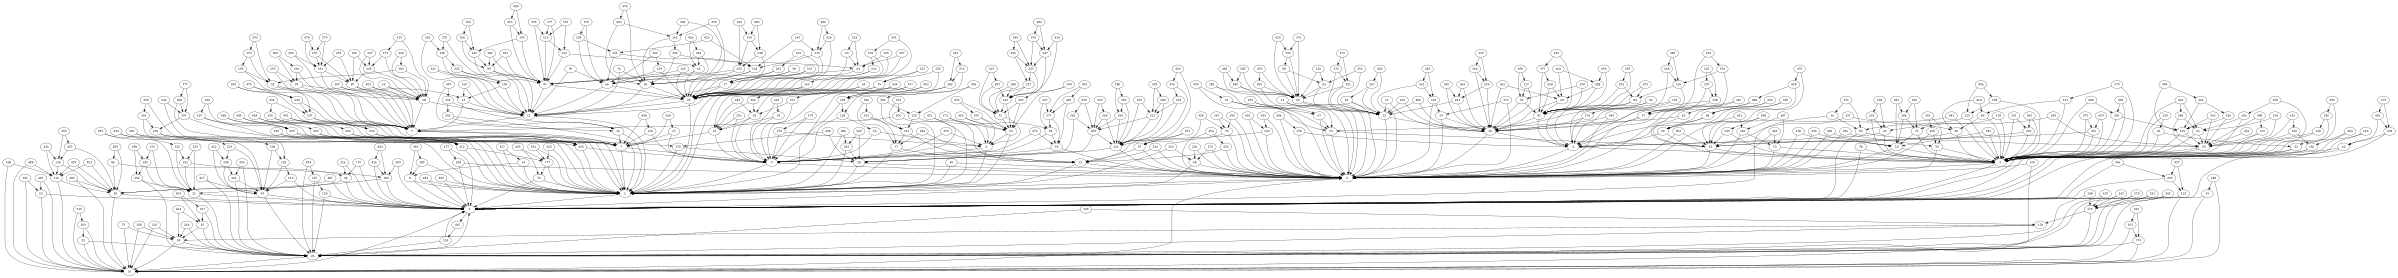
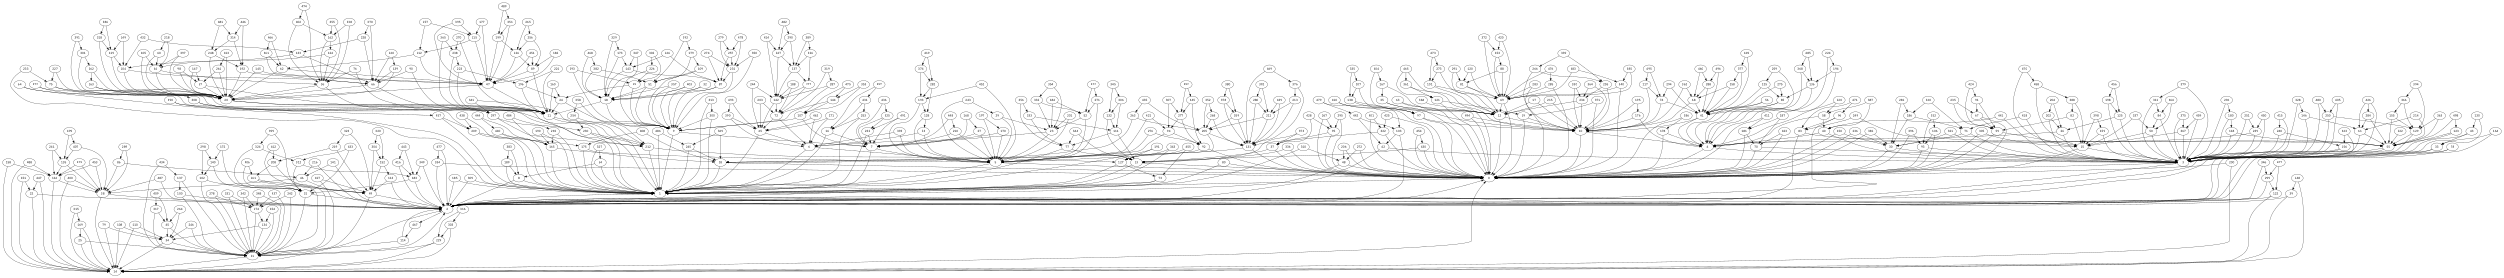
edge "247" -> "203": now "247" -> "142"
edge "384" -> "10": now "465" -> "10"
